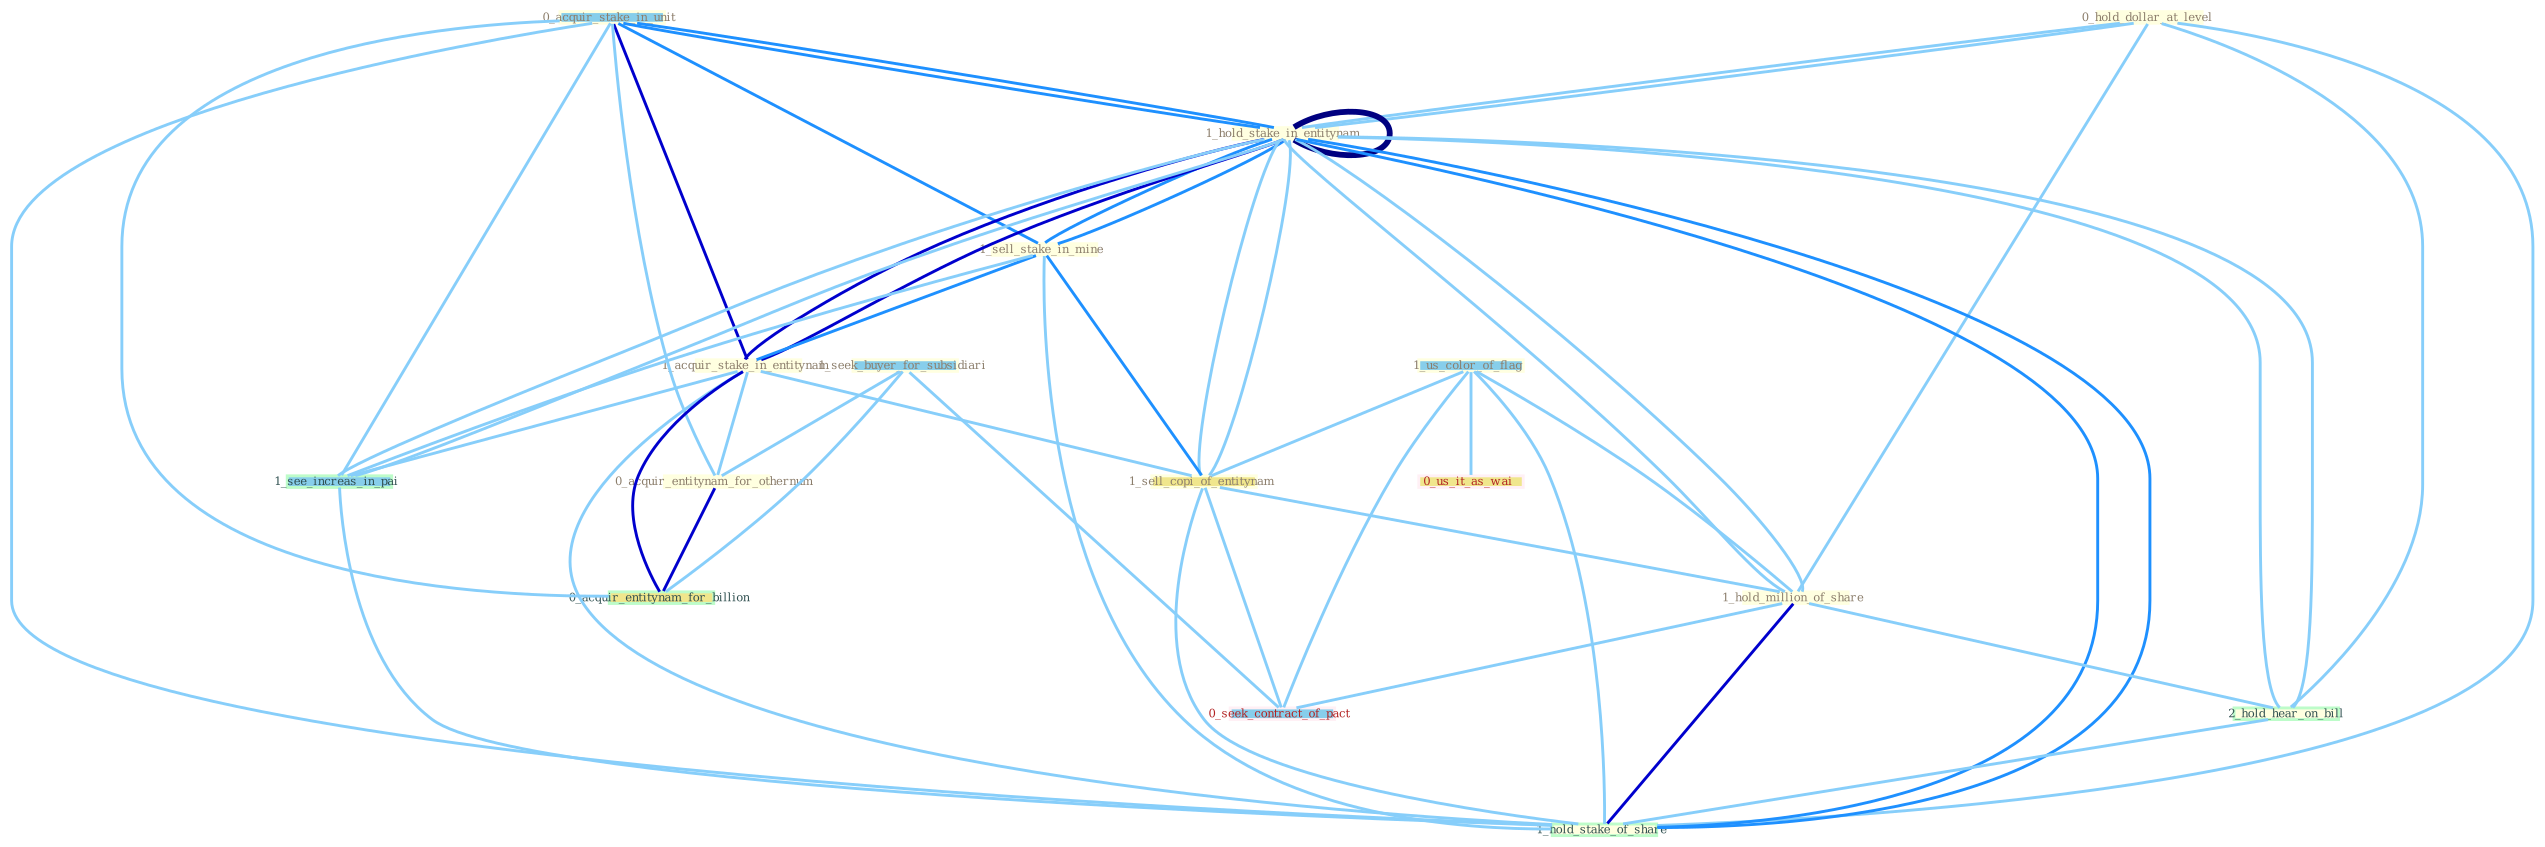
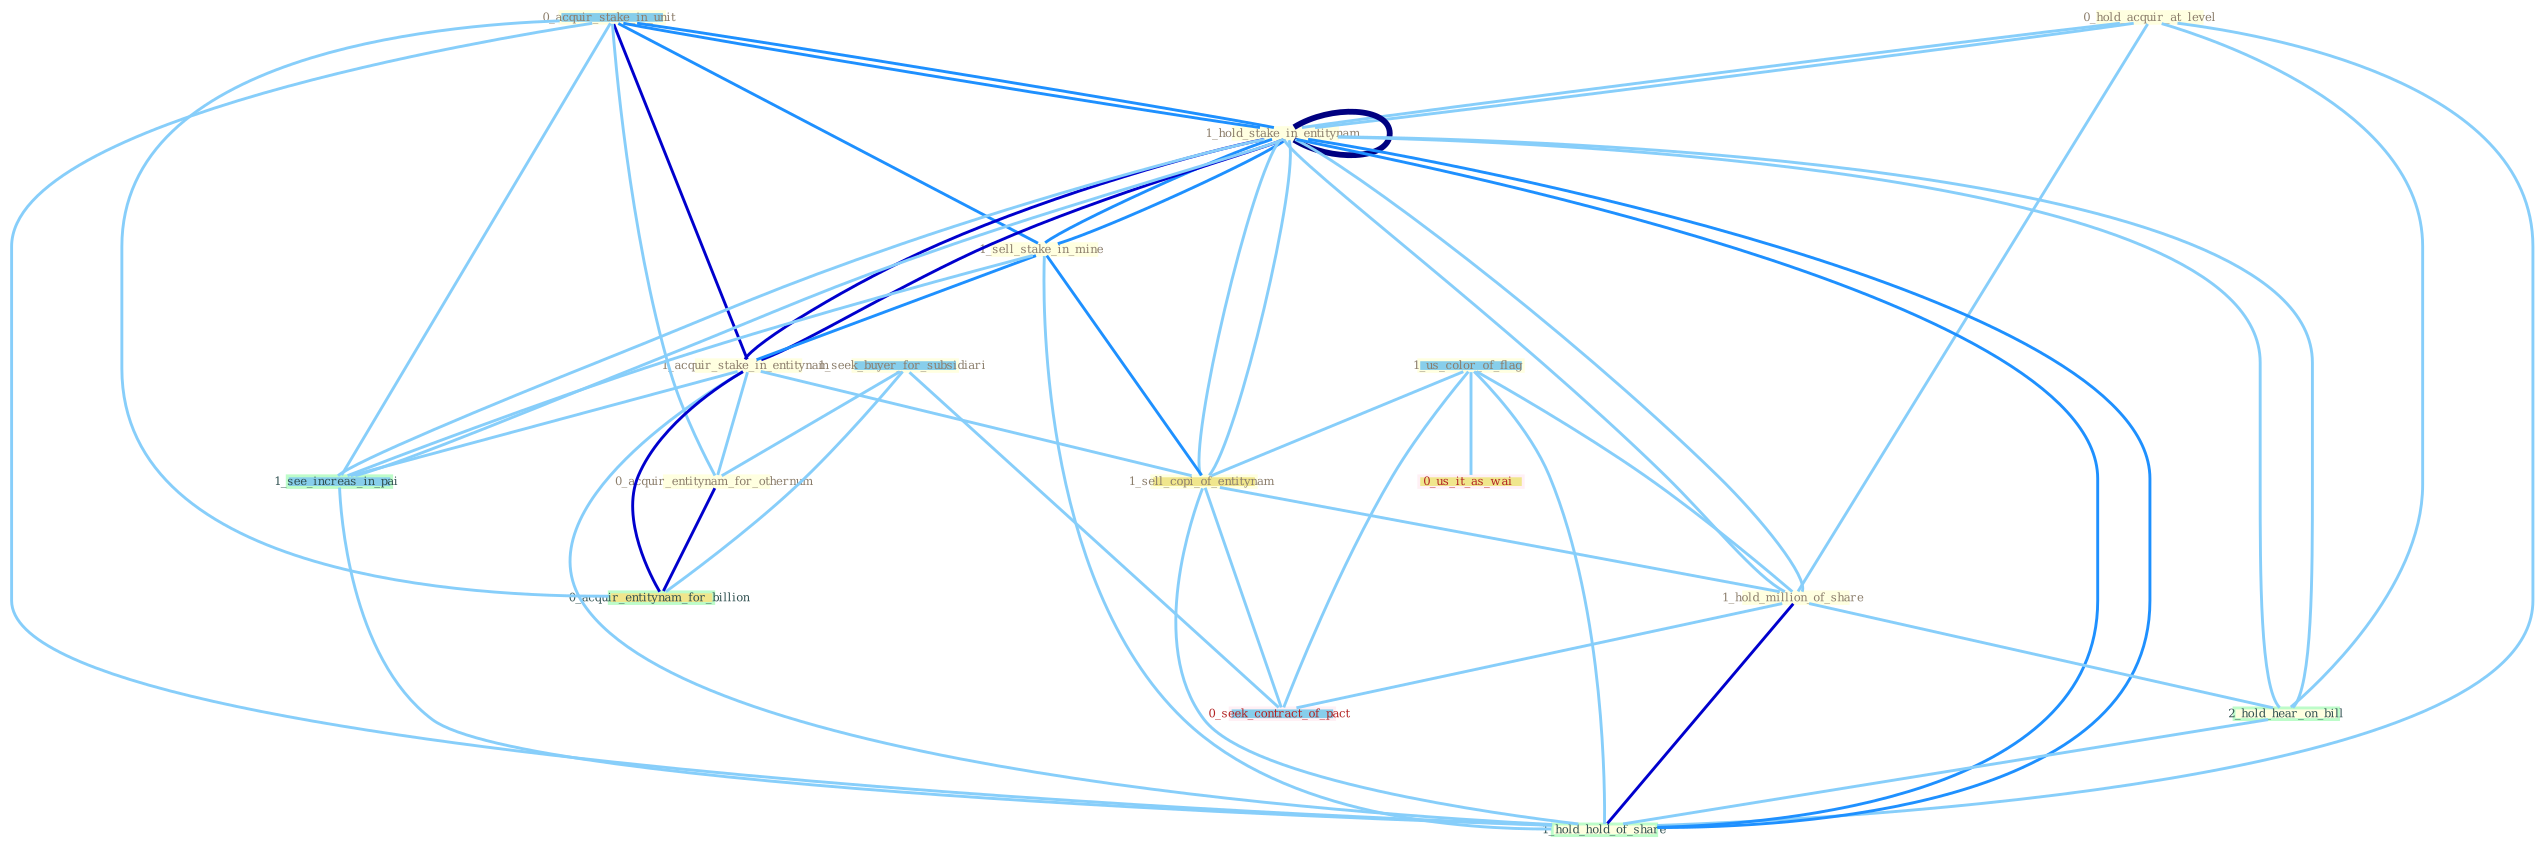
node "0_hold_dollar_at_level": label "0_hold_dollar_at_level" -> "0_hold_acquir_at_level"
node "1_hold_stake_of_share": label "1_hold_stake_of_share" -> "1_hold_hold_of_share"
